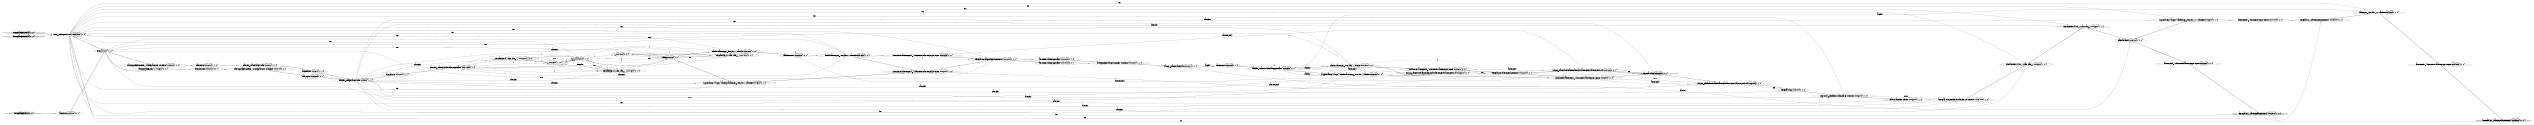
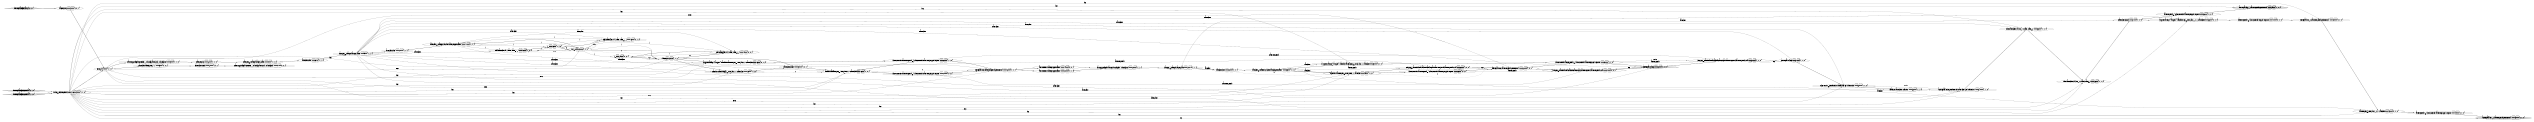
edge "int docs = TEST_NIGHTLY? 200000: 10@@@3@@@['1', '1', '0']" -> "assertEquals(null,cmp)@@@28@@@['1', '1', '1']": label "docs" -> "nDocs"
edge "i < nDocs@@@13@@@['1', '1', '1']" -> "masterClient.commit()@@@15@@@['1', '0', '1']": added
node "masterJetty.stop()@@@8@@@['0', '0', '1']": removed
